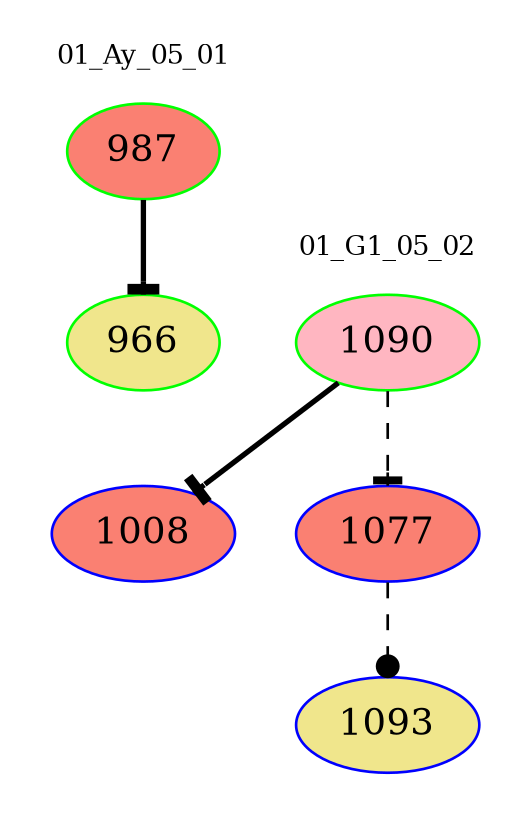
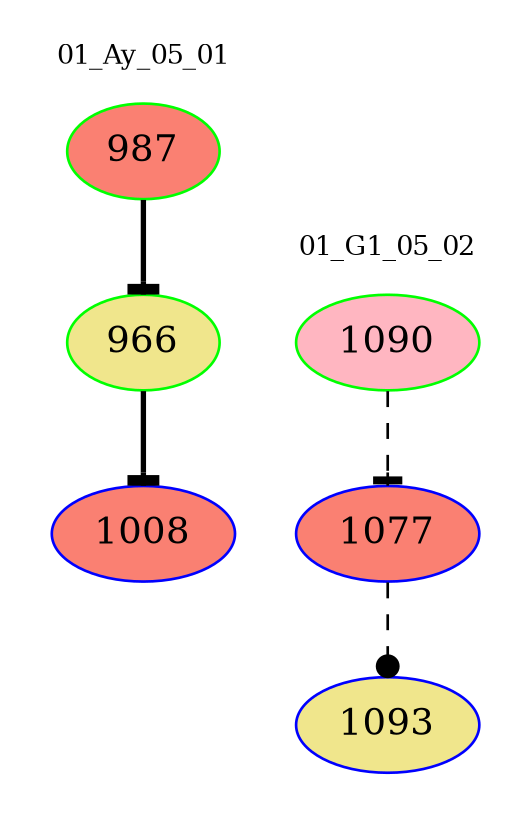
edge "1090" -> "1008": now "966" -> "1008"
